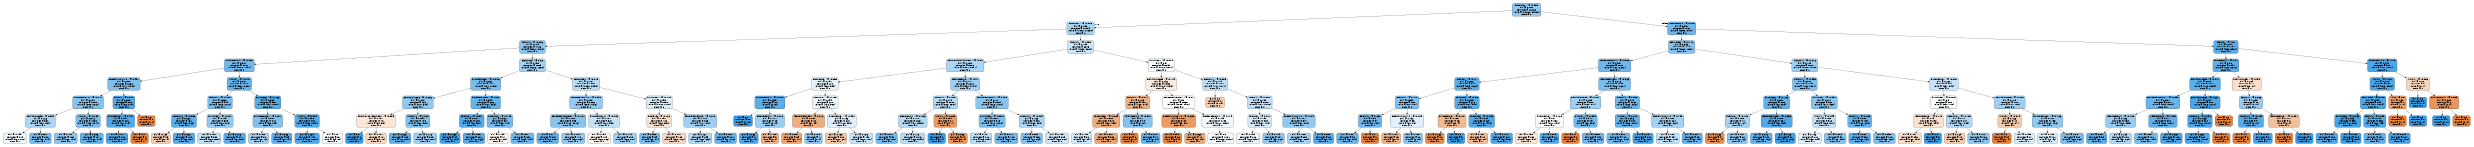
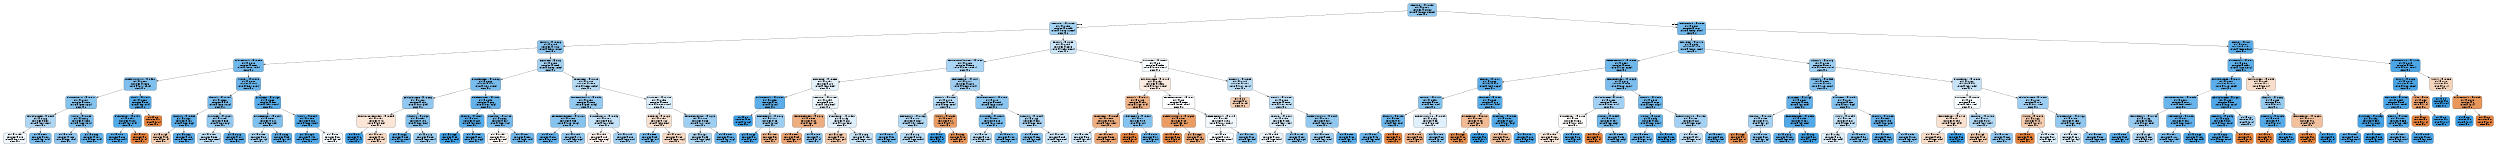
node "gini = 0.0 samples = 2 value = [2, 0] class = 0": fillcolor #e58139 -> #9ecff2
node "gini = 0.402 samples = 62 value = [32, 83] class = 1": added
